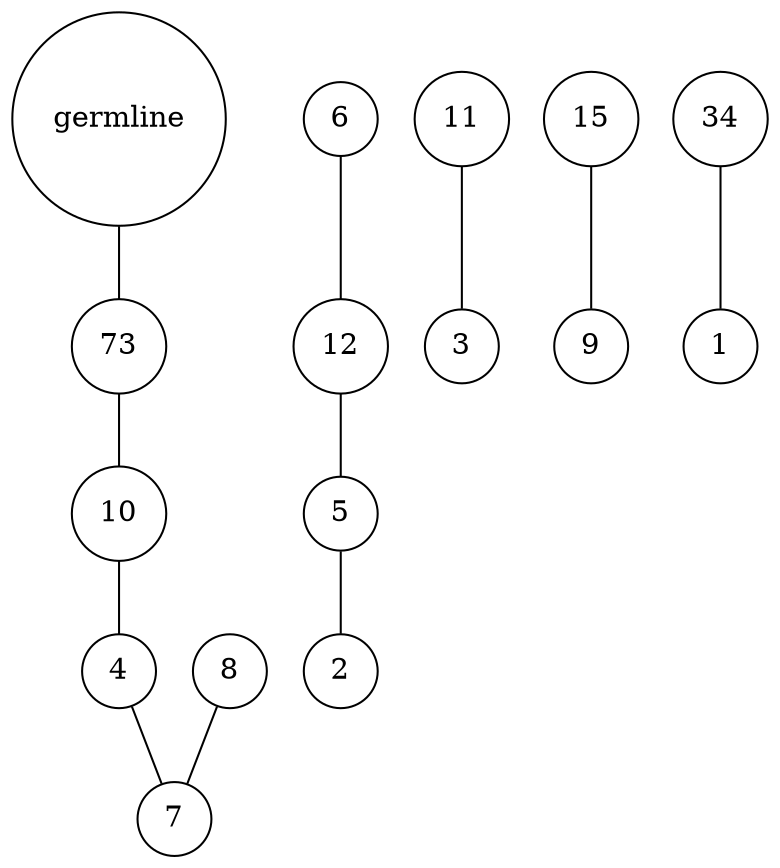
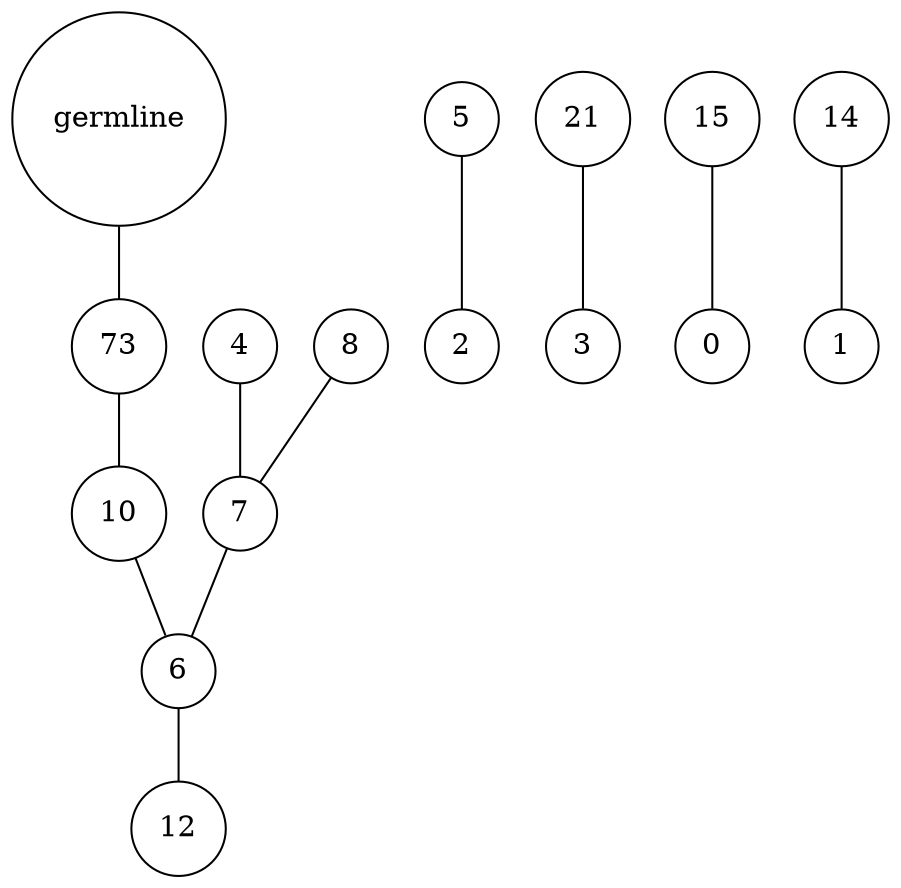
node "11": label "11" -> "21"
node "34": label "34" -> "14"
node "9": label "9" -> "0"
edge "12" -- "5": removed
edge "7" -- "6": added
edge "10" -- "4": now "10" -- "6"
